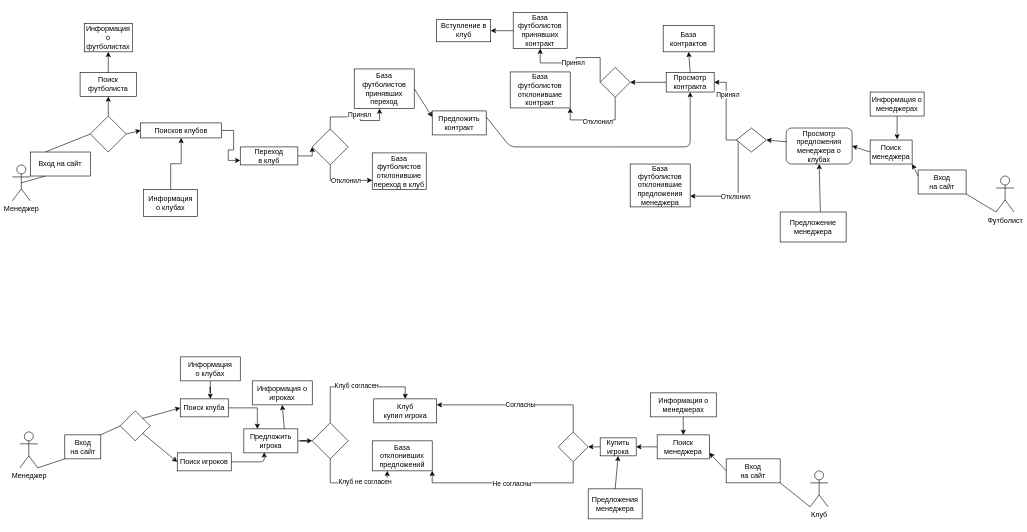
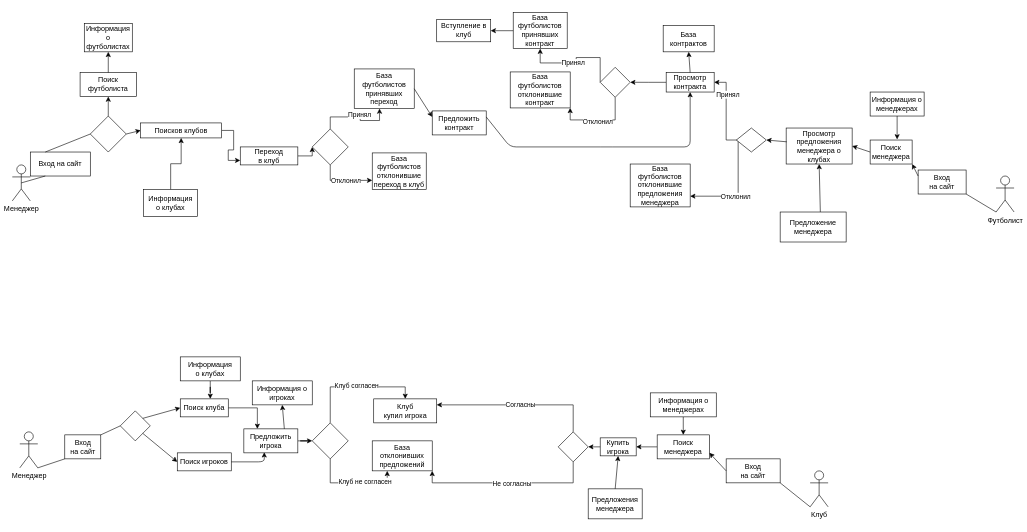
node "Просмотр предложения менеджера о клубах": shape rounded rectangle -> rectangle
